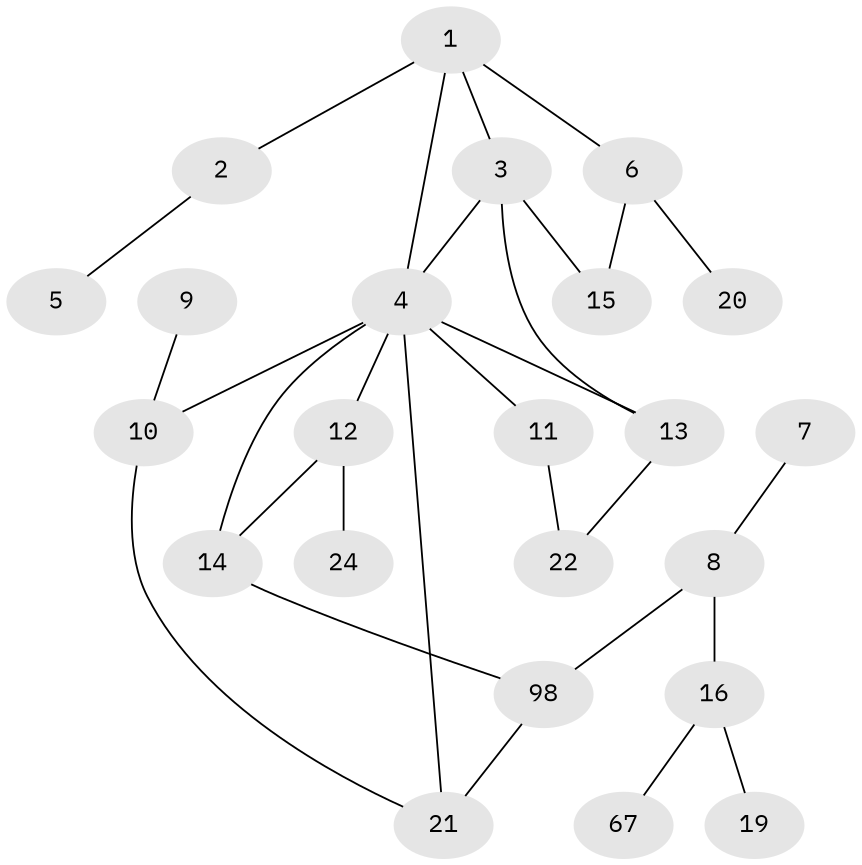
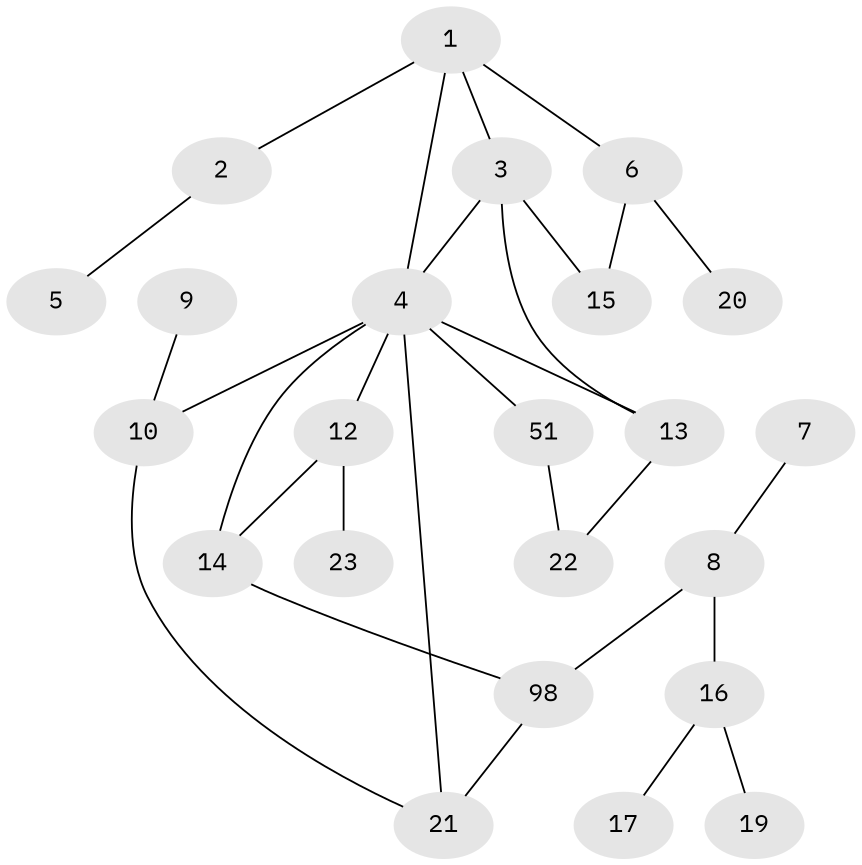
node "11": label "11" -> "51"
node "24": label "24" -> "23"
node "67": label "67" -> "17"
